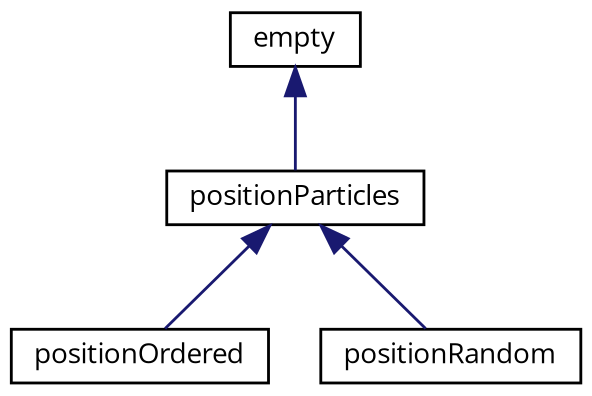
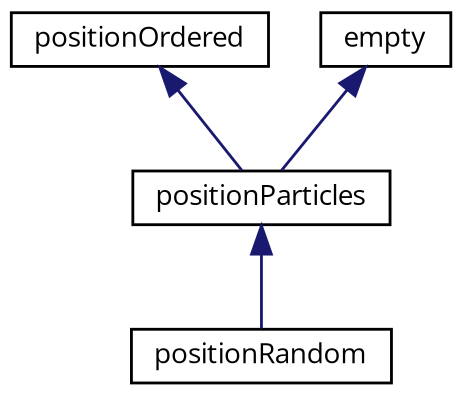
edge "positionOrdered" -> "positionParticles": reversed
